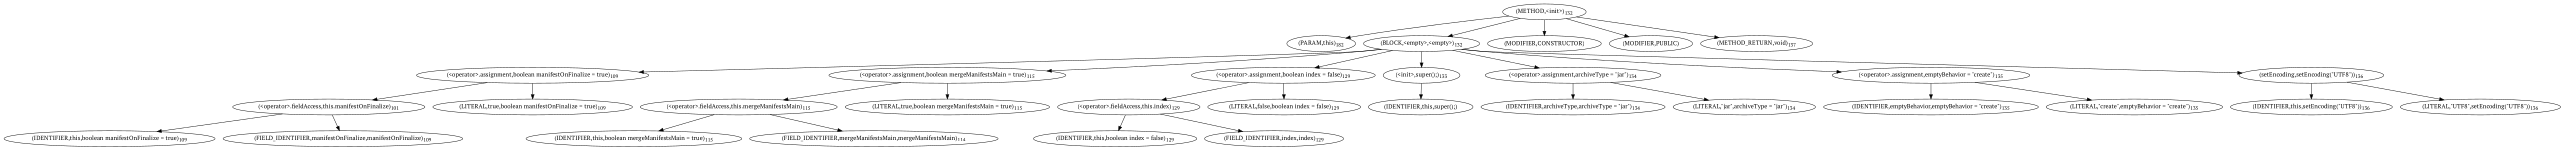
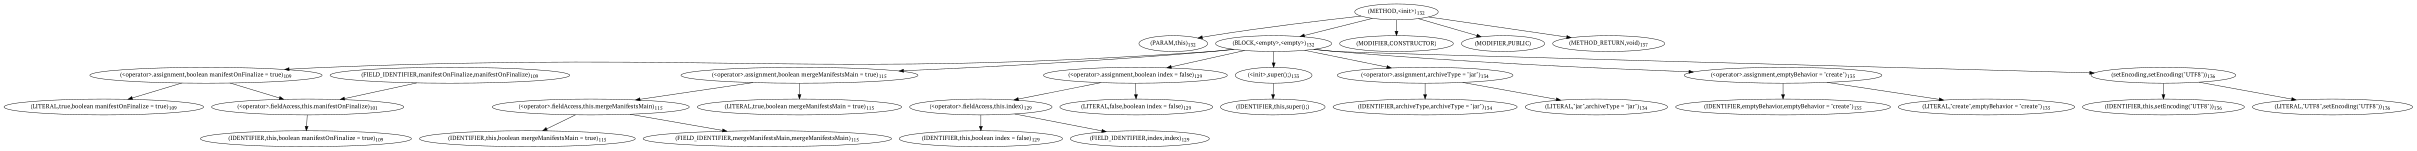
node "(PARAM,this)": text "182" -> "132"
edge "(<operator>.fieldAccess,this.manifestOnFinalize)" -> "(FIELD_IDENTIFIER,manifestOnFinalize,manifestOnFinalize)": reversed
node "(FIELD_IDENTIFIER,mergeManifestsMain,mergeManifestsMain)": text "114" -> "115"
